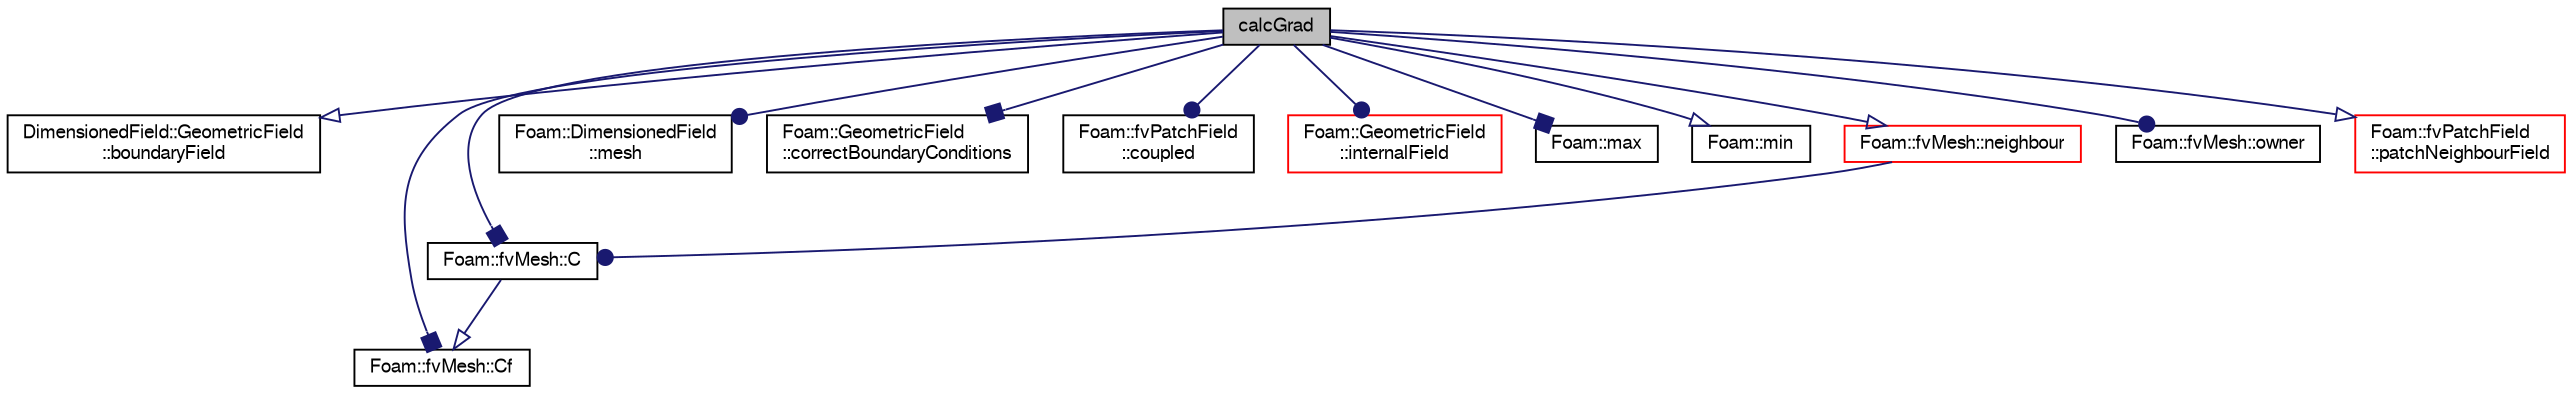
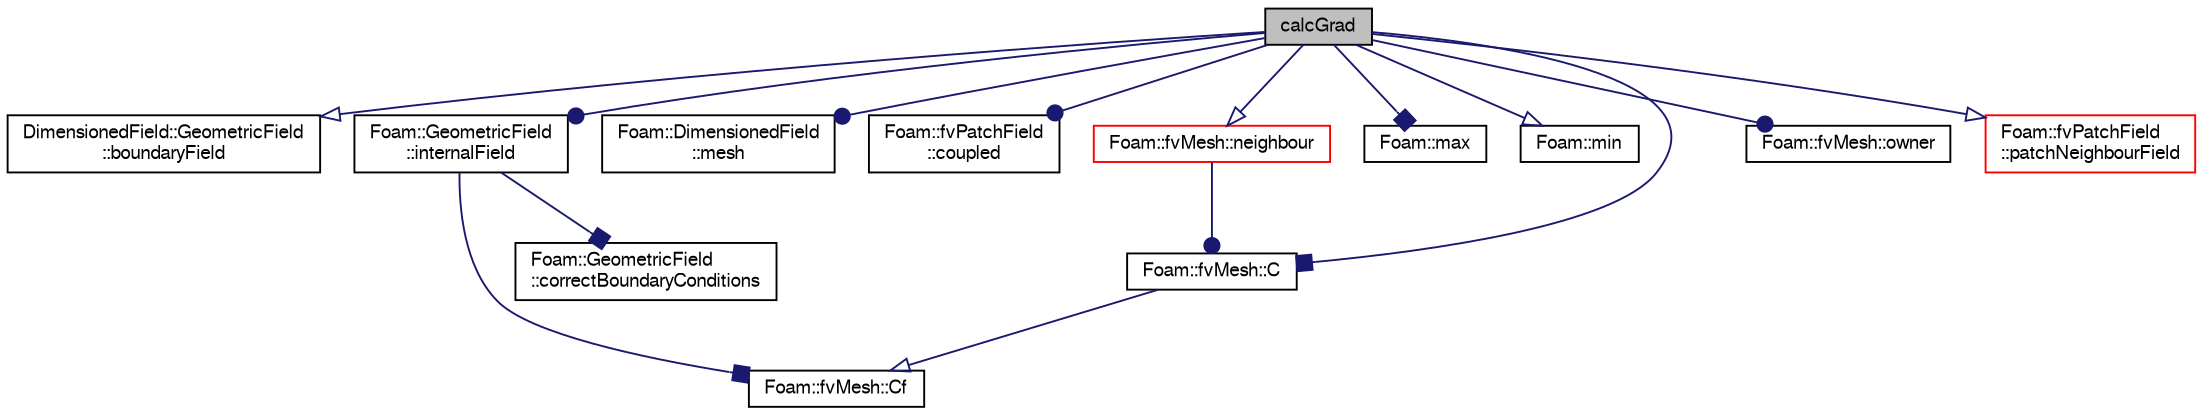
edge "calcGrad" -> "Foam::fvMesh::Cf": now "Foam::GeometricField ::internalField" -> "Foam::fvMesh::Cf"
edge "calcGrad" -> "Foam::GeometricField ::correctBoundaryConditions": now "Foam::GeometricField ::internalField" -> "Foam::GeometricField ::correctBoundaryConditions"
node "Foam::GeometricField ::internalField": color red -> black
